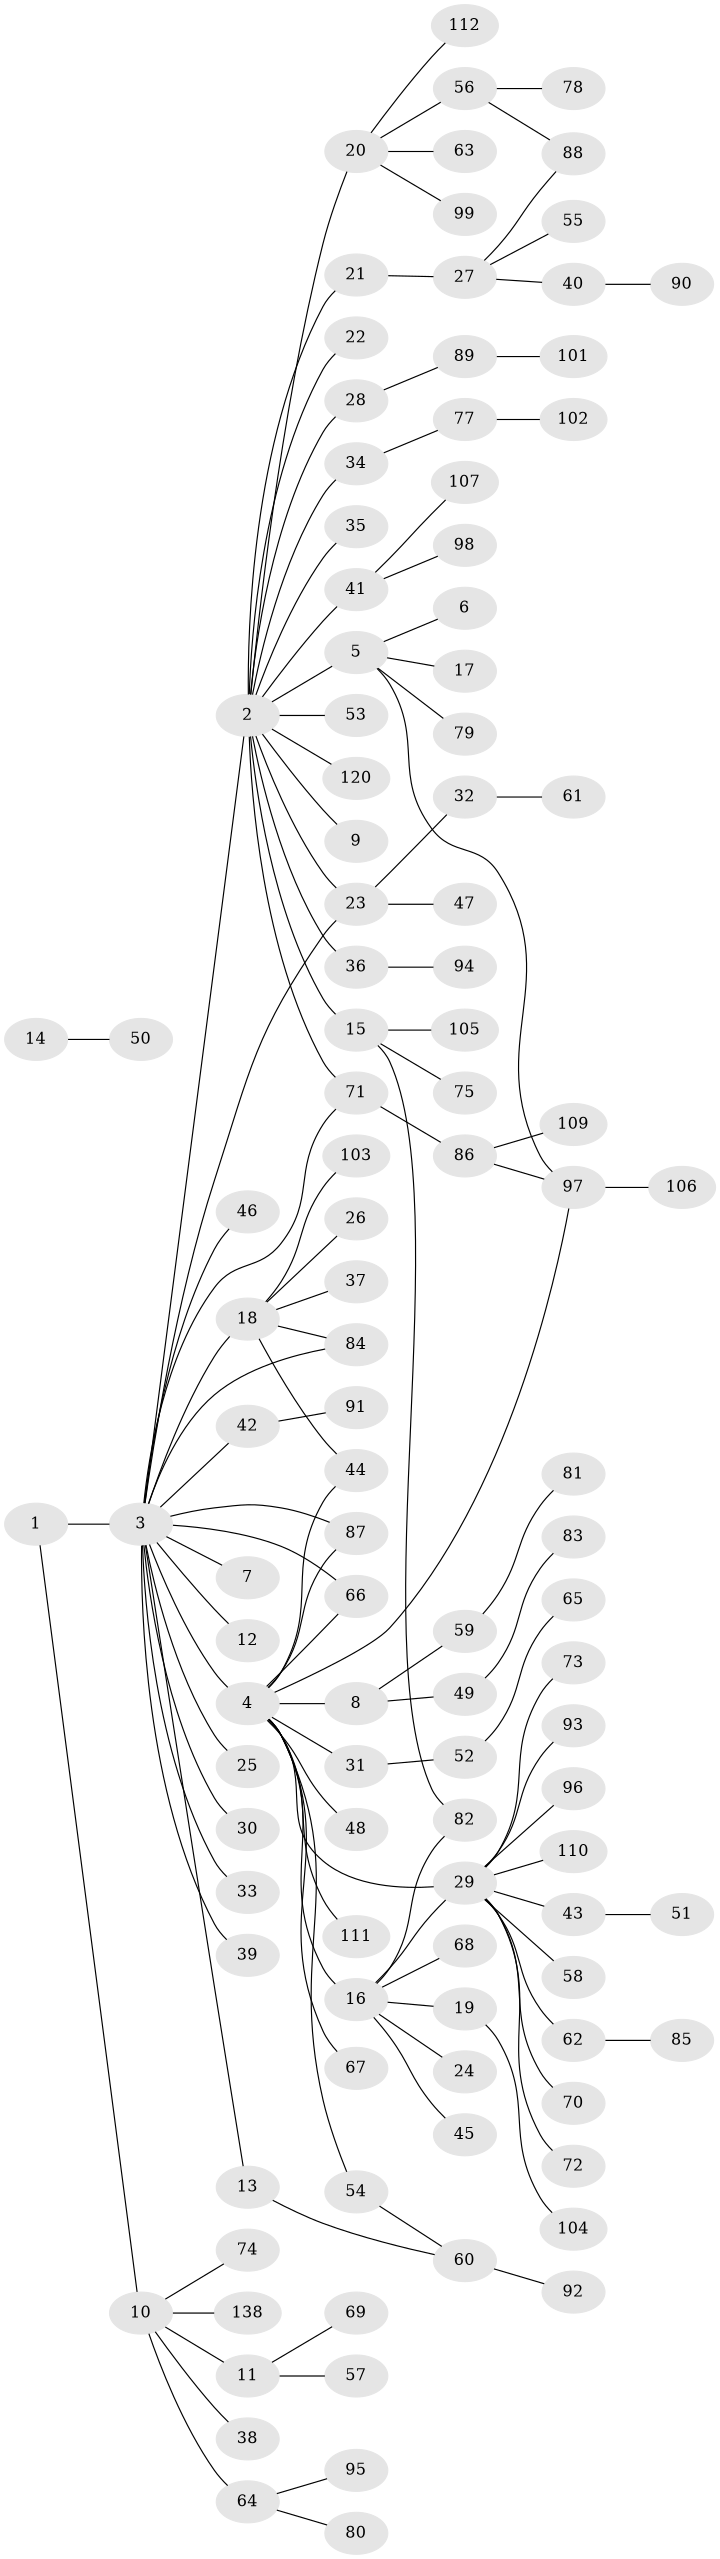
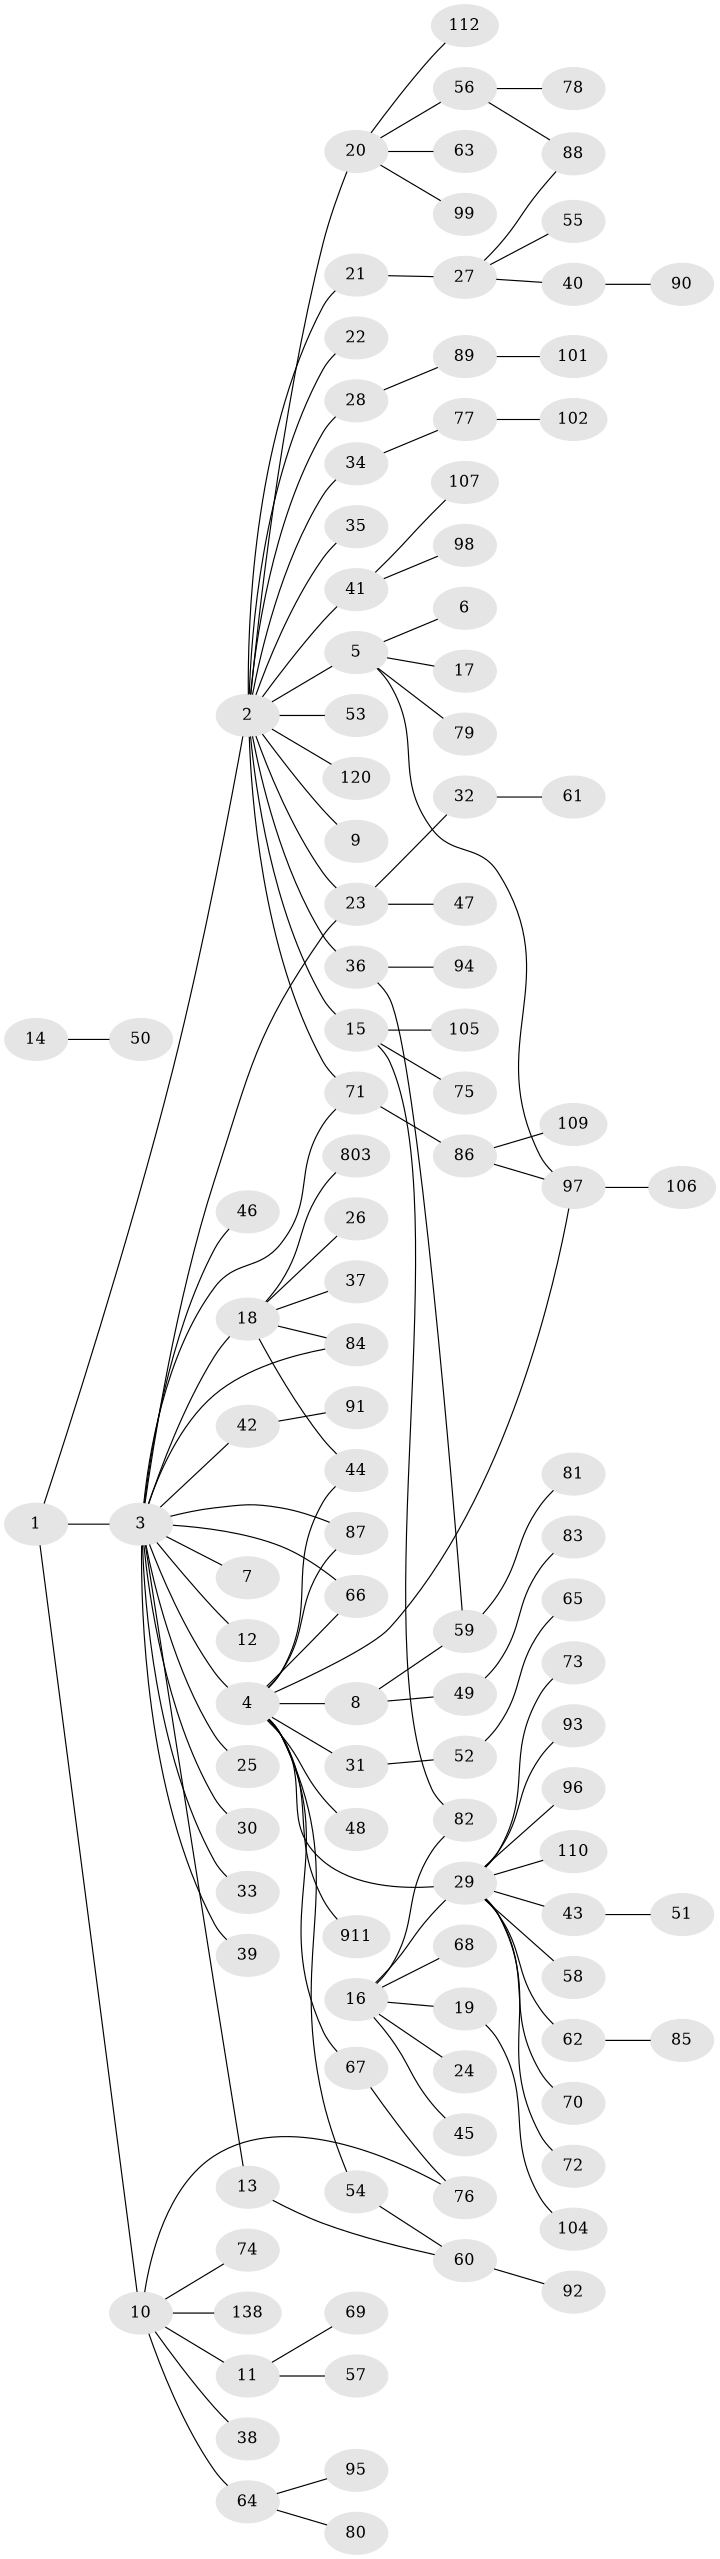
edge "2" -- "3": now "2" -- "1"
node "103": label "103" -> "803"
edge "36" -- "59": added
edge "4" -- "16": removed
node "111": label "111" -> "911"
node "76": added
